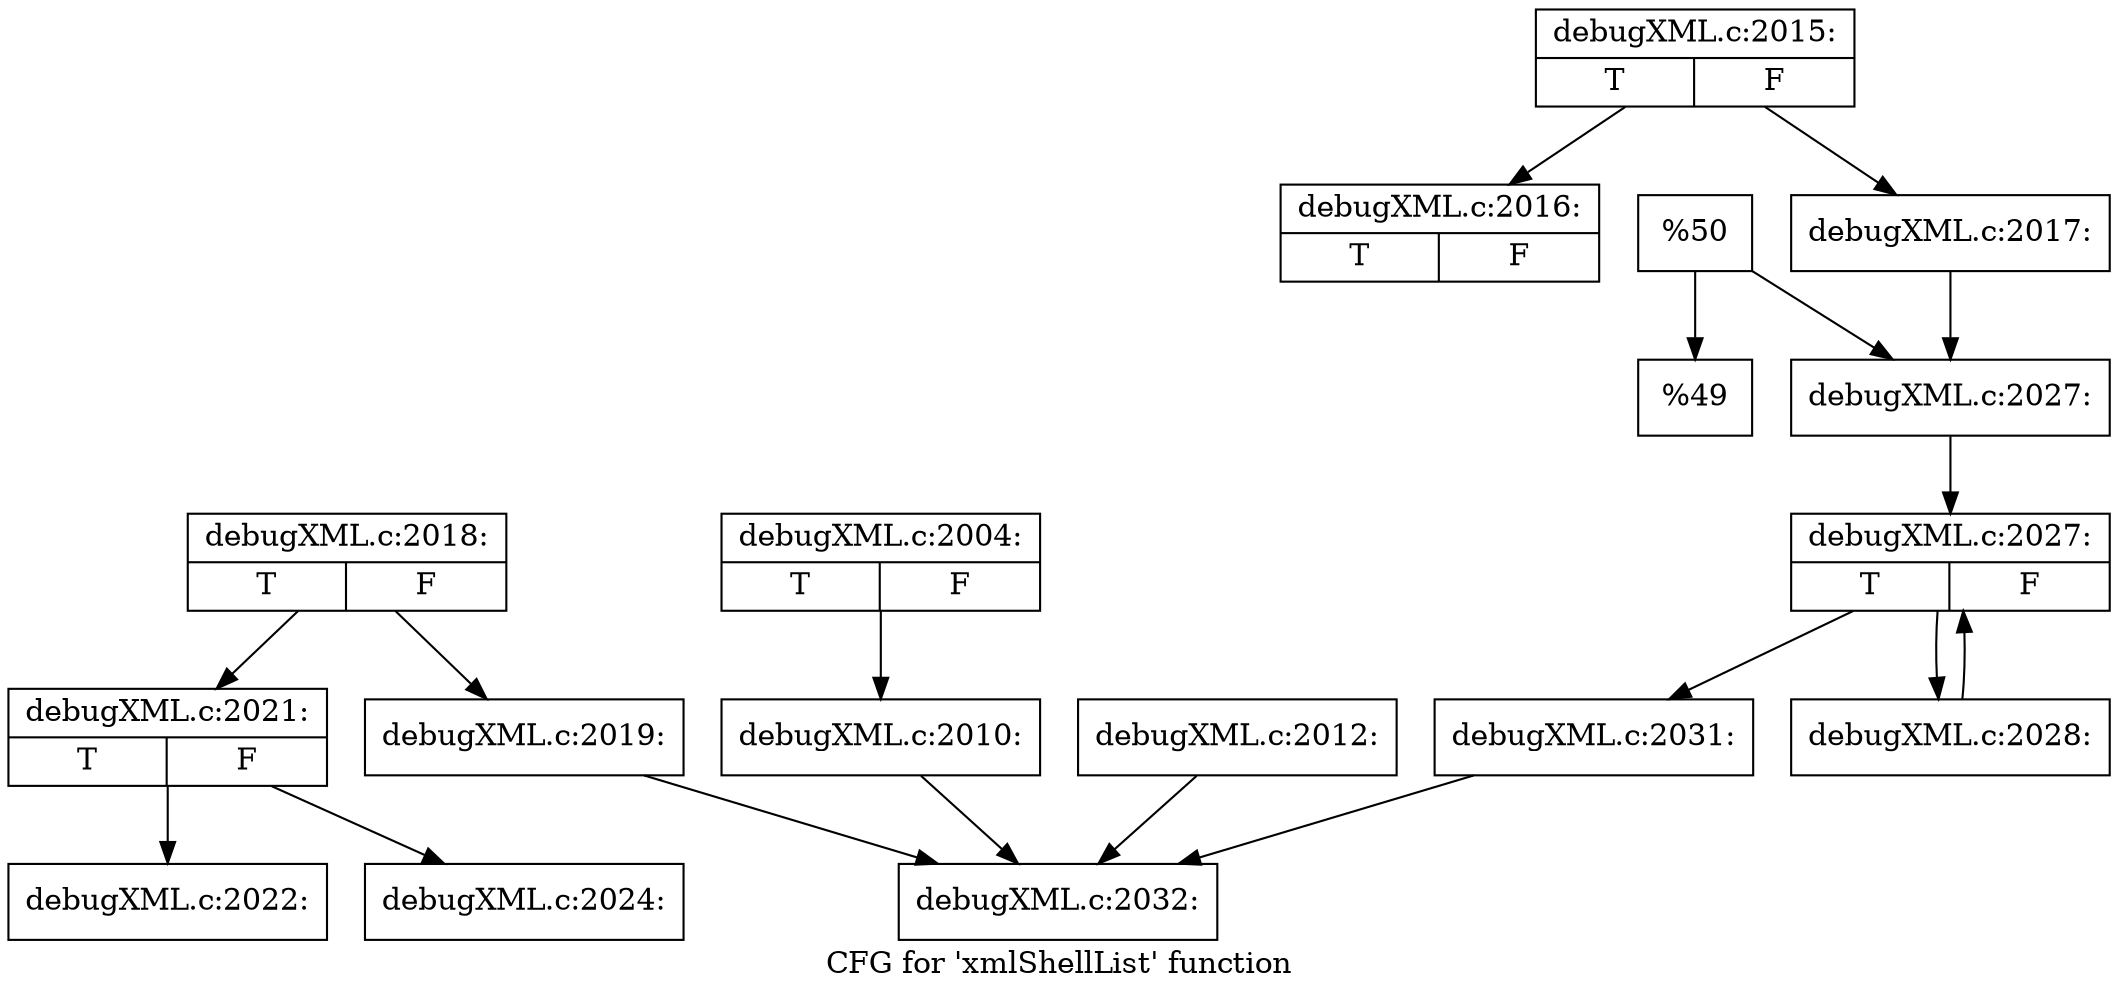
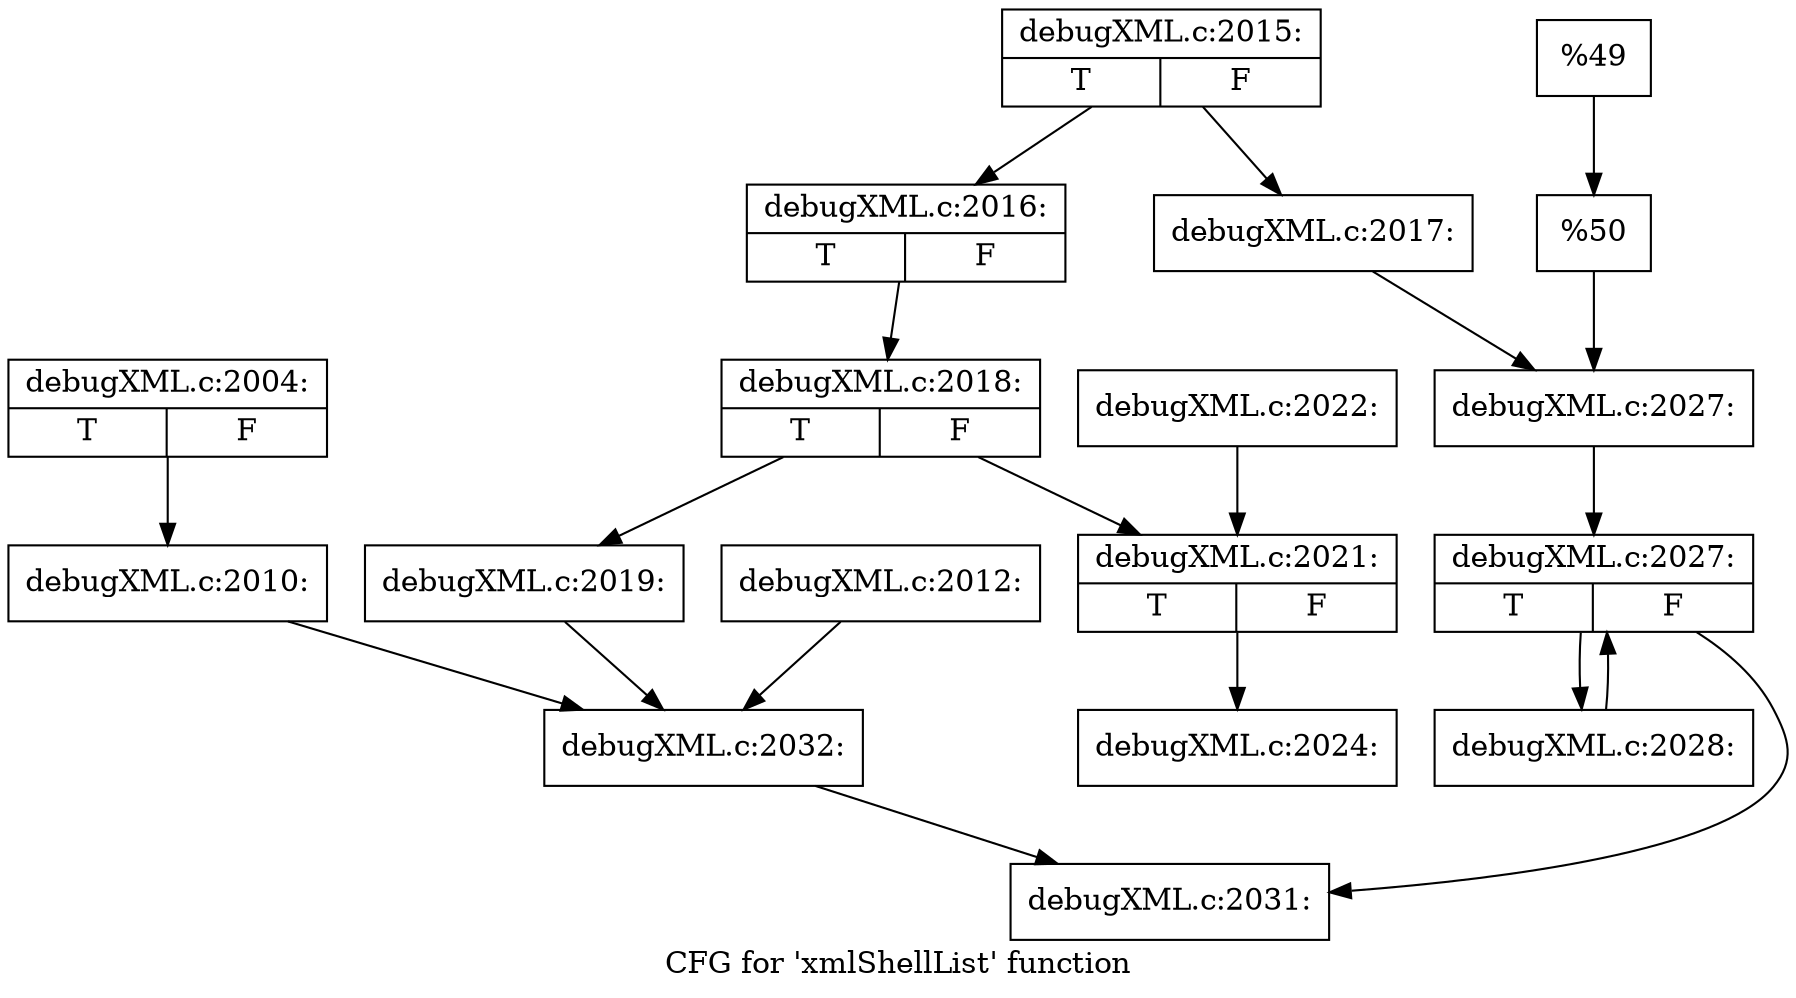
edge "%50" -> "%49": reversed
edge "debugXML.c:2016:" -> "debugXML.c:2018:": added
edge "debugXML.c:2021:" -> "debugXML.c:2022:": reversed
edge "debugXML.c:2031:" -> "debugXML.c:2032:": reversed
